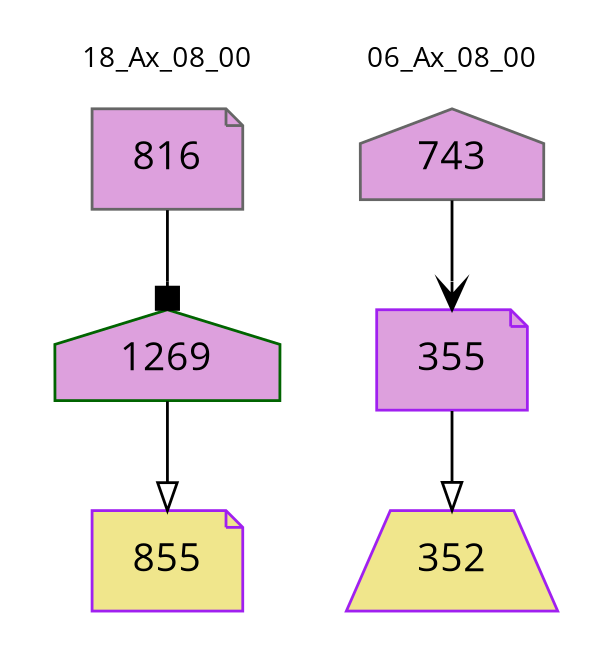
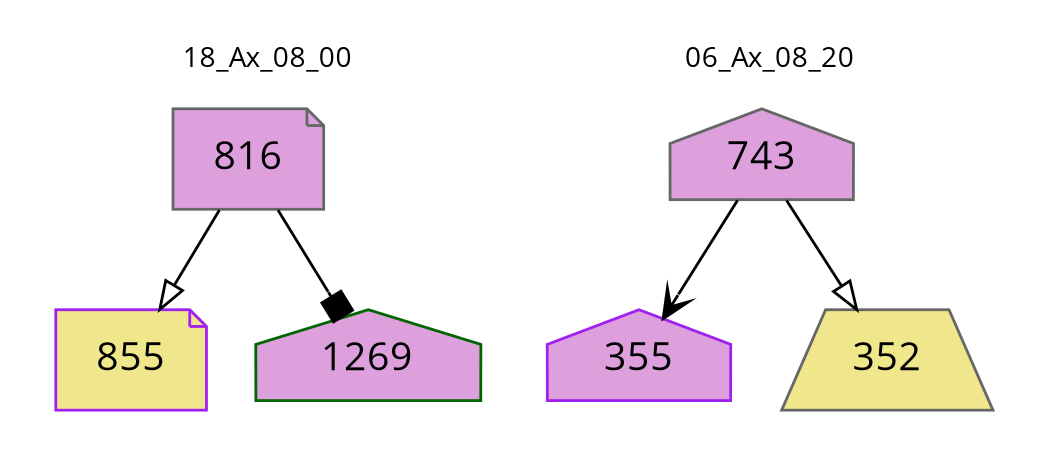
cluster "06_Ax_08_00": label "06_Ax_08_00" -> "06_Ax_08_20"
node "355": shape note -> house
edge "1269" -> "855": now "816" -> "855"
edge "355" -> "352": now "743" -> "352"
node "352": color purple -> gray40
